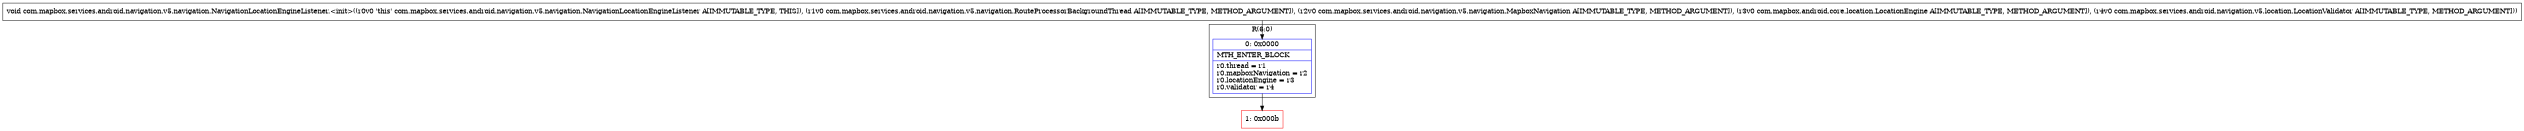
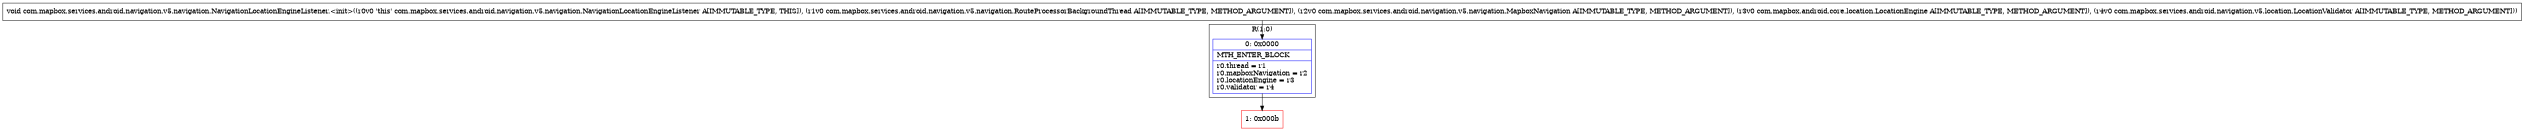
cluster "R(6:0)": label "R(6:0)" -> "R(1:0)"
